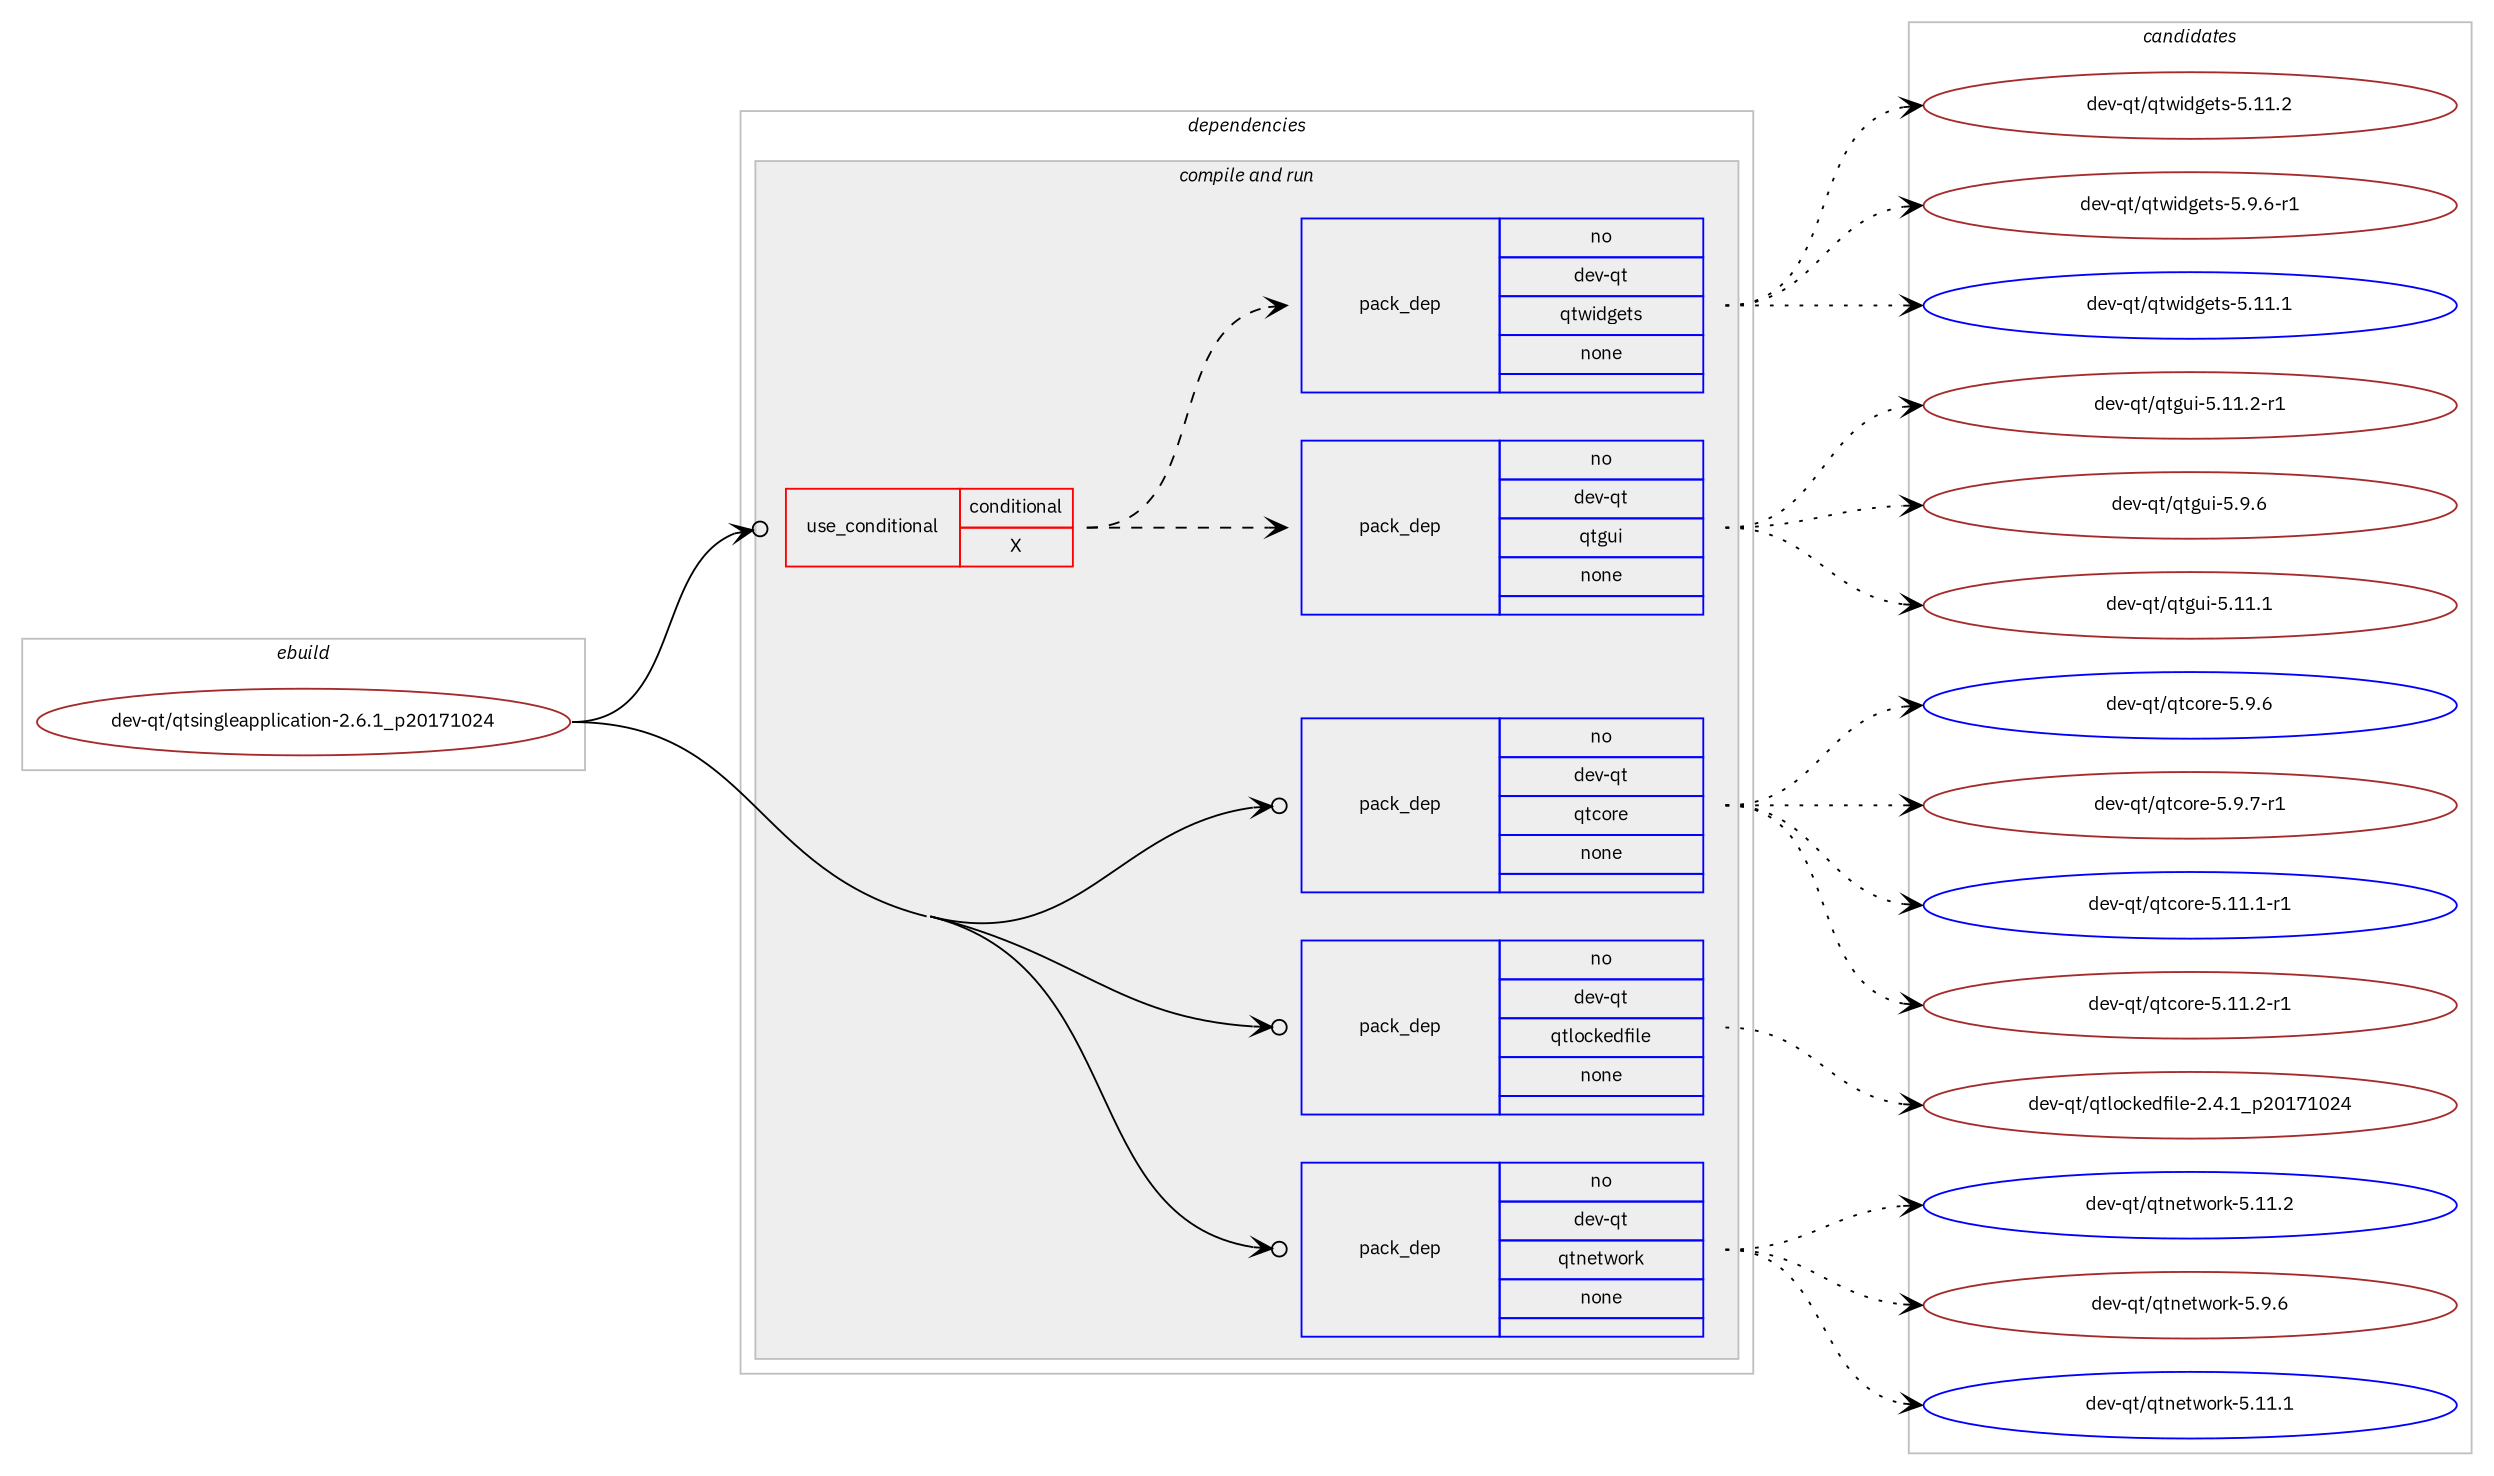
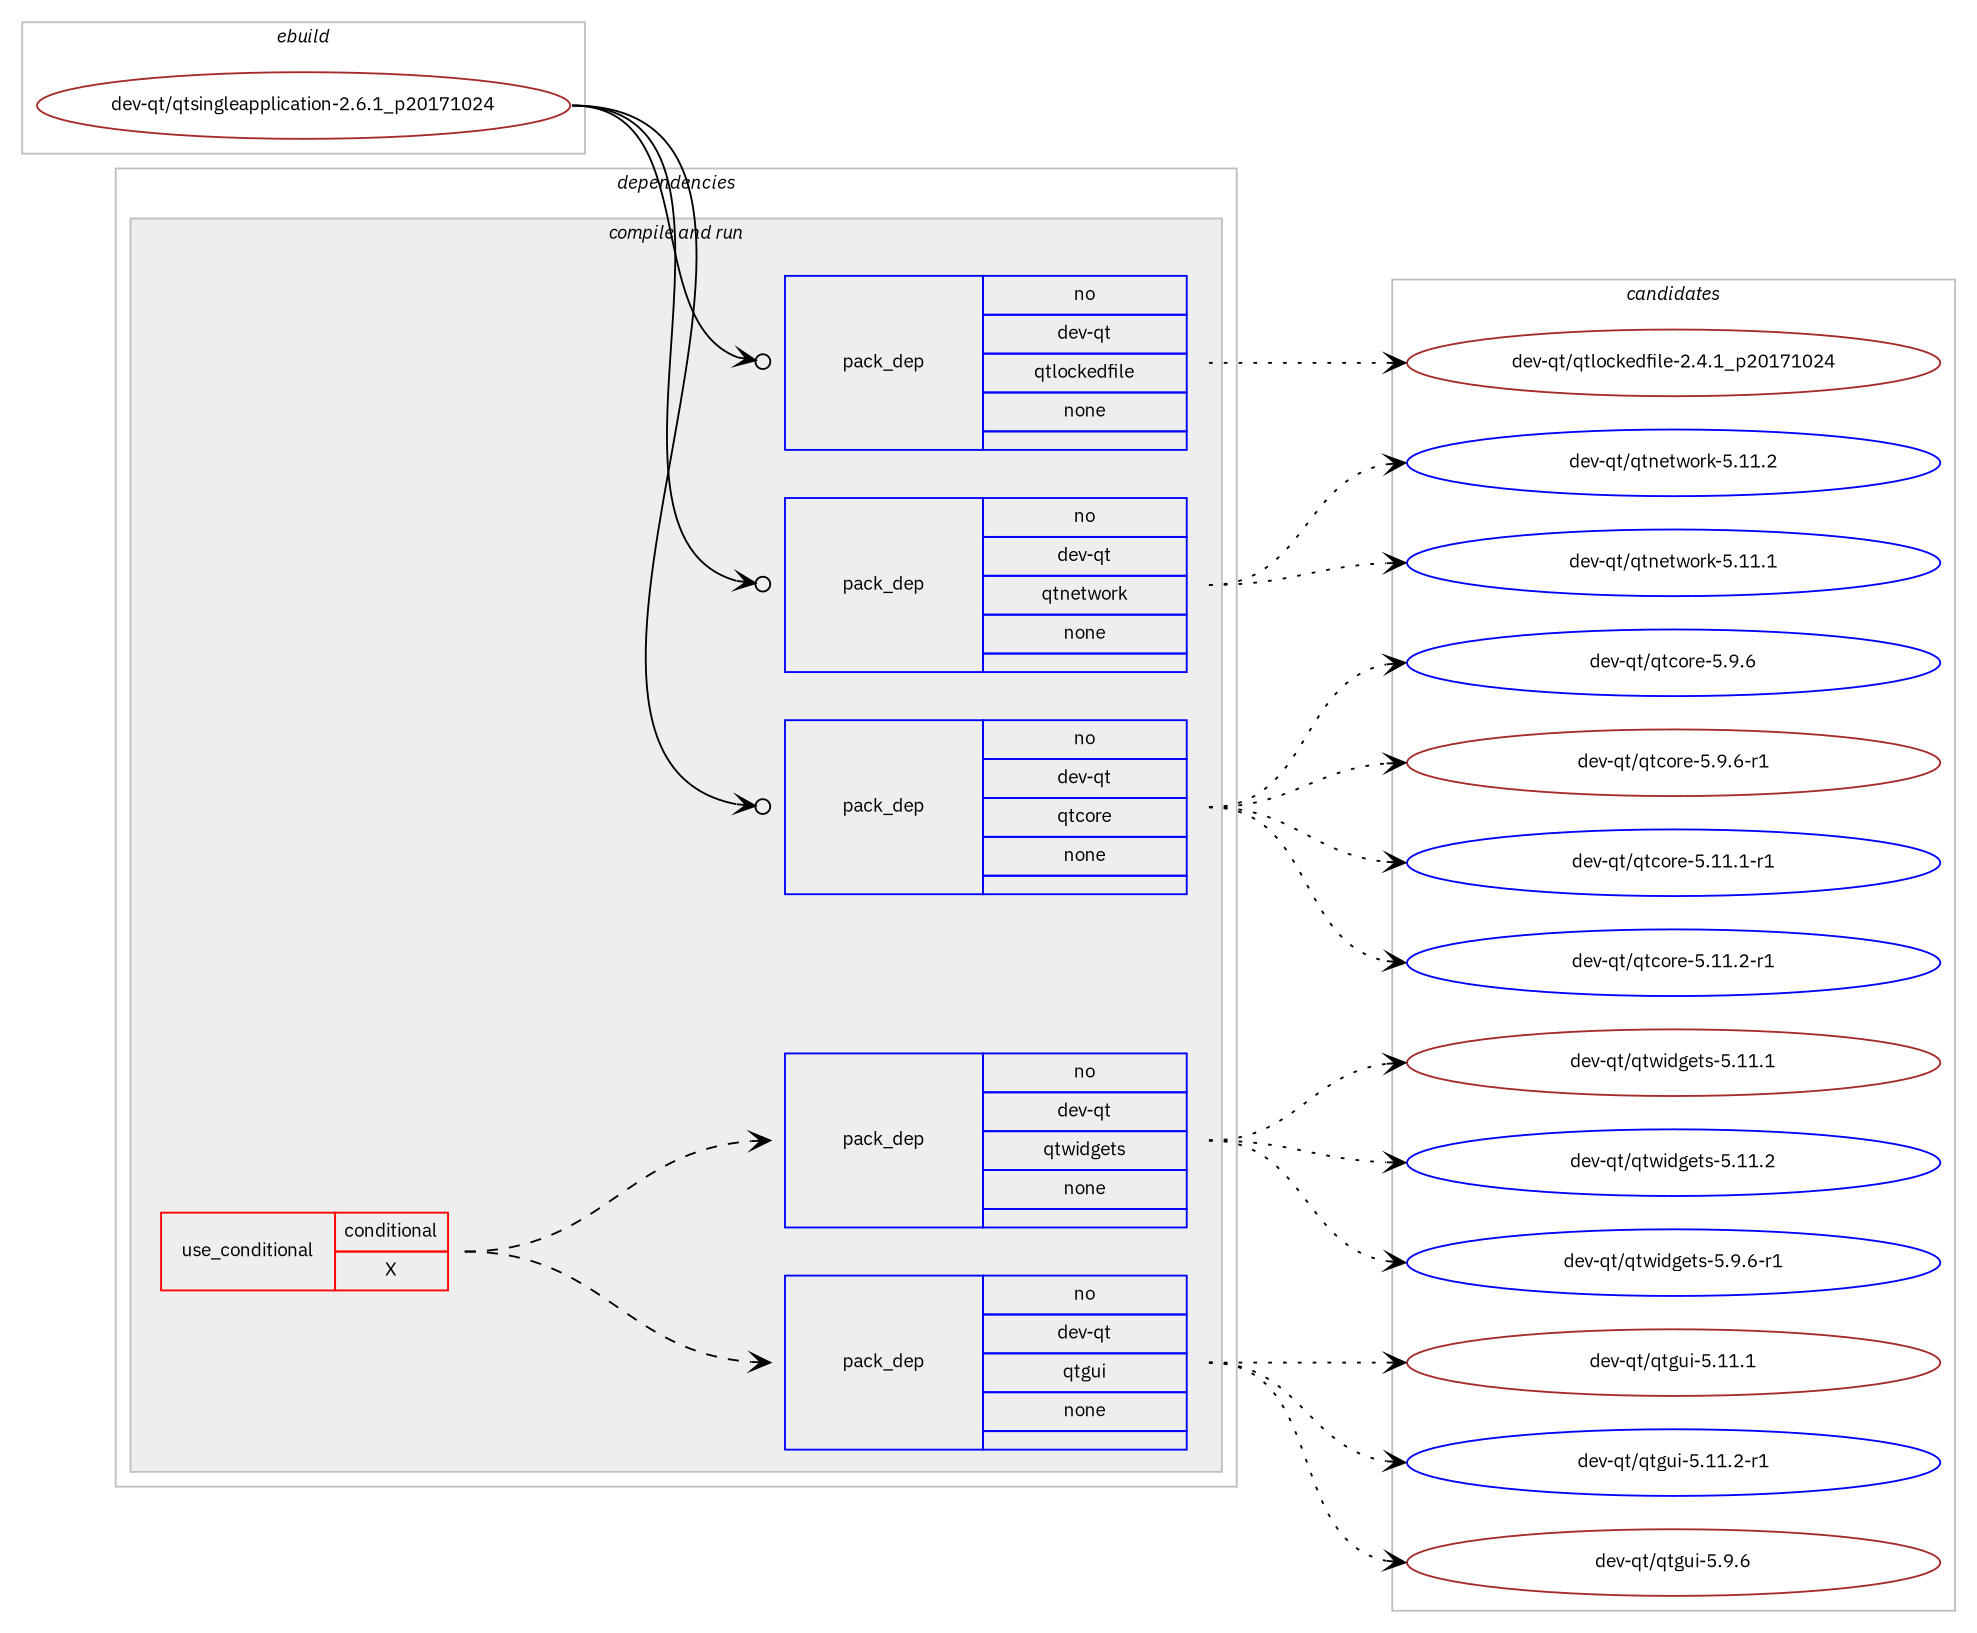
node "dev-qt/qtwidgets-5.11.2": color brown -> blue
node "dev-qt/qtwidgets-5.9.6-r1": color brown -> blue
node "dev-qt/qtwidgets-5.11.1": color blue -> brown
node "dev-qt/qtgui-5.11.2-r1": color brown -> blue
edge "dev-qt/qtsingleapplication-2.6.1_p20171024" -> "use_conditional": removed
node "dev-qt/qtcore-5.9.7-r1": label "dev-qt/qtcore-5.9.7-r1" -> "dev-qt/qtcore-5.9.6-r1"
node "dev-qt/qtcore-5.11.2-r1": color brown -> blue
node "dev-qt/qtnetwork-5.9.6": removed
